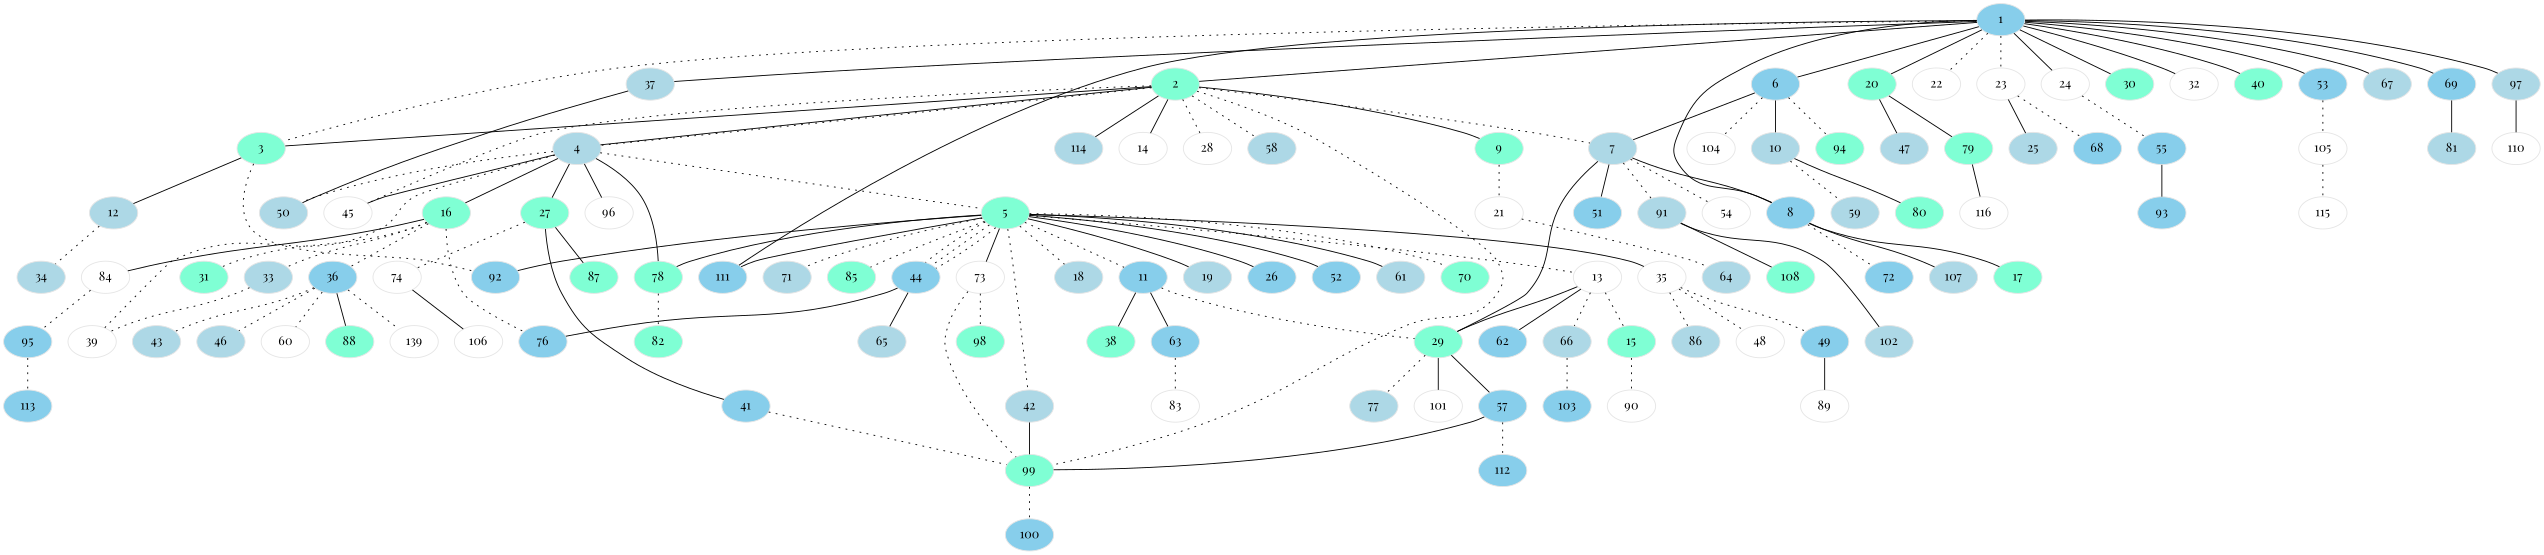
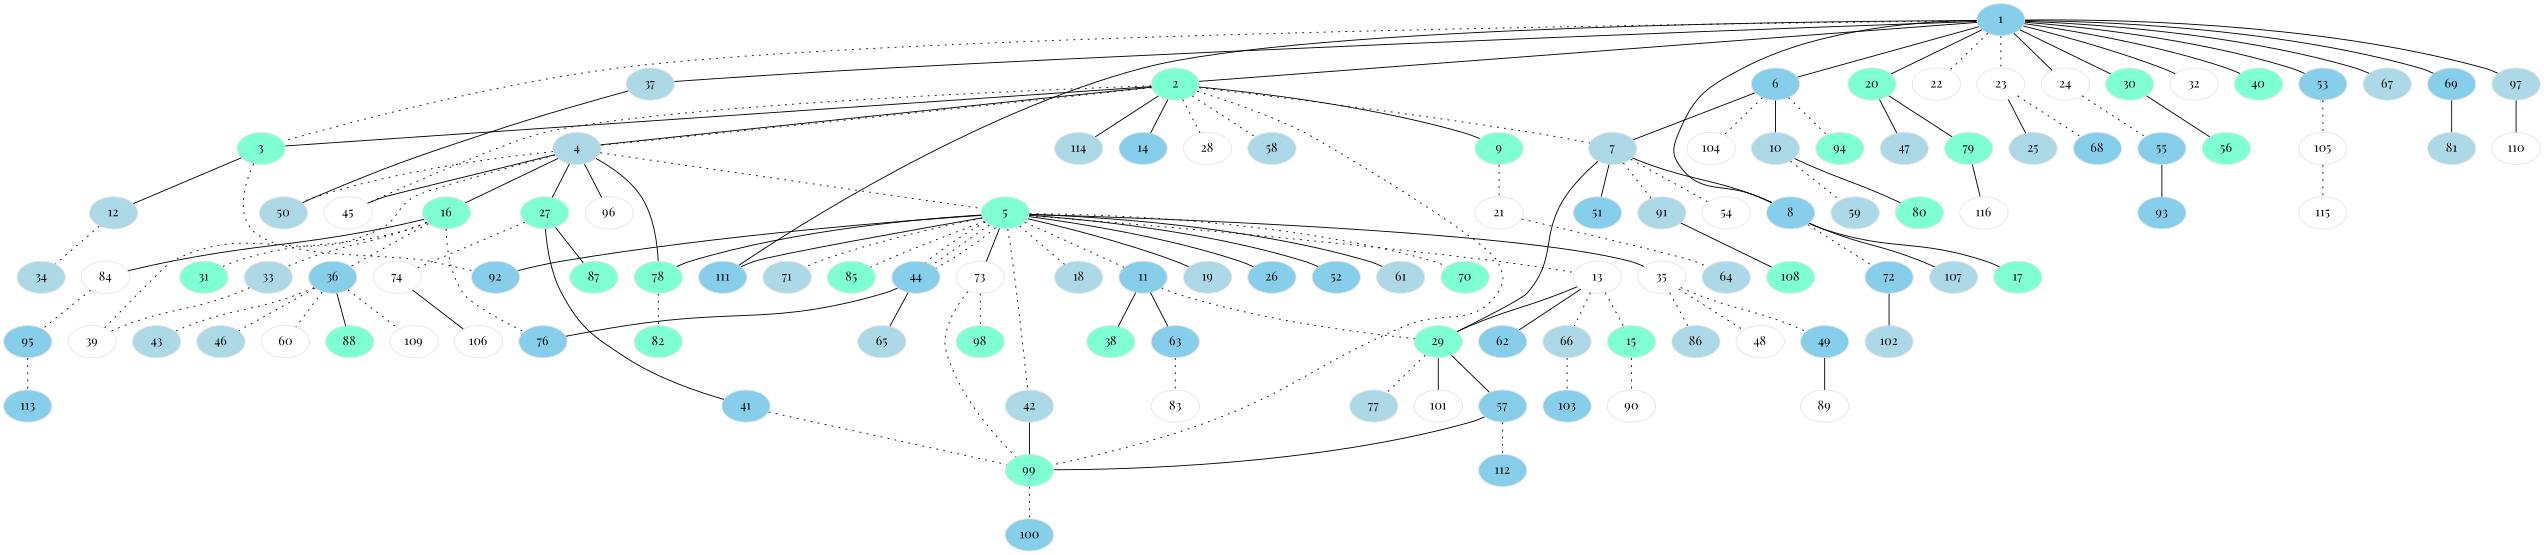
node "14": fillcolor white -> skyblue
node "56": added
edge "91" -- "102": now "72" -- "102"
node "139": label "139" -> "109"
